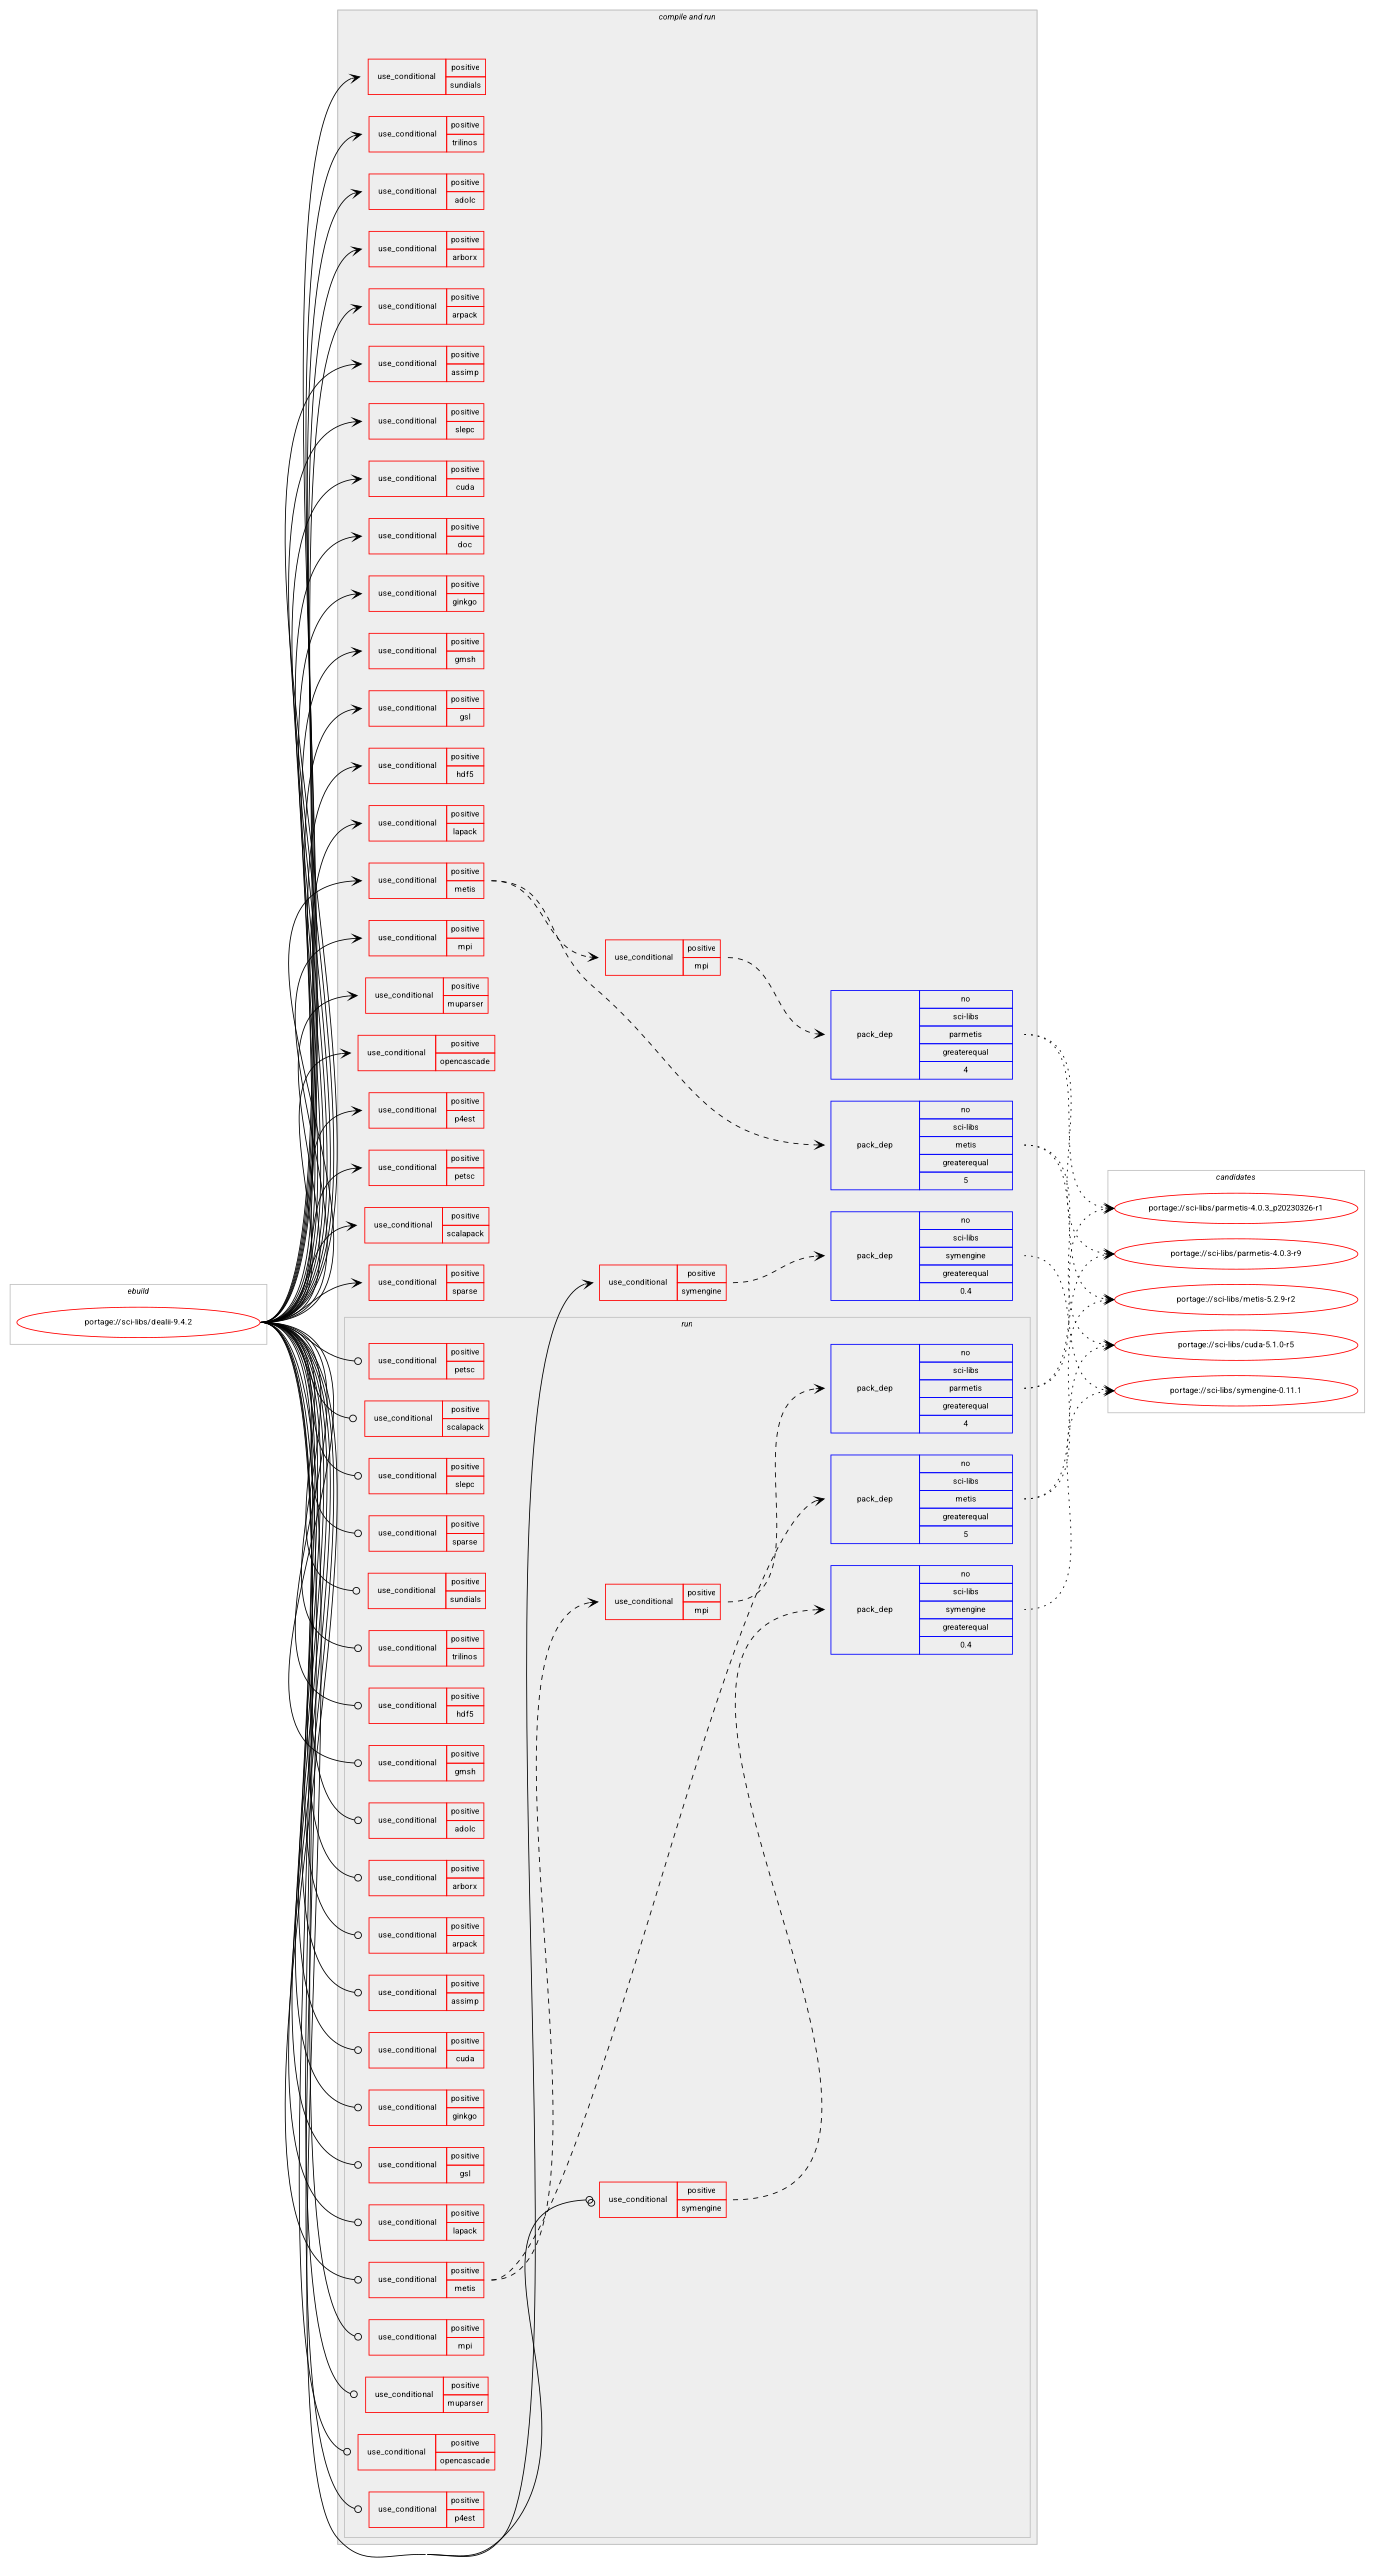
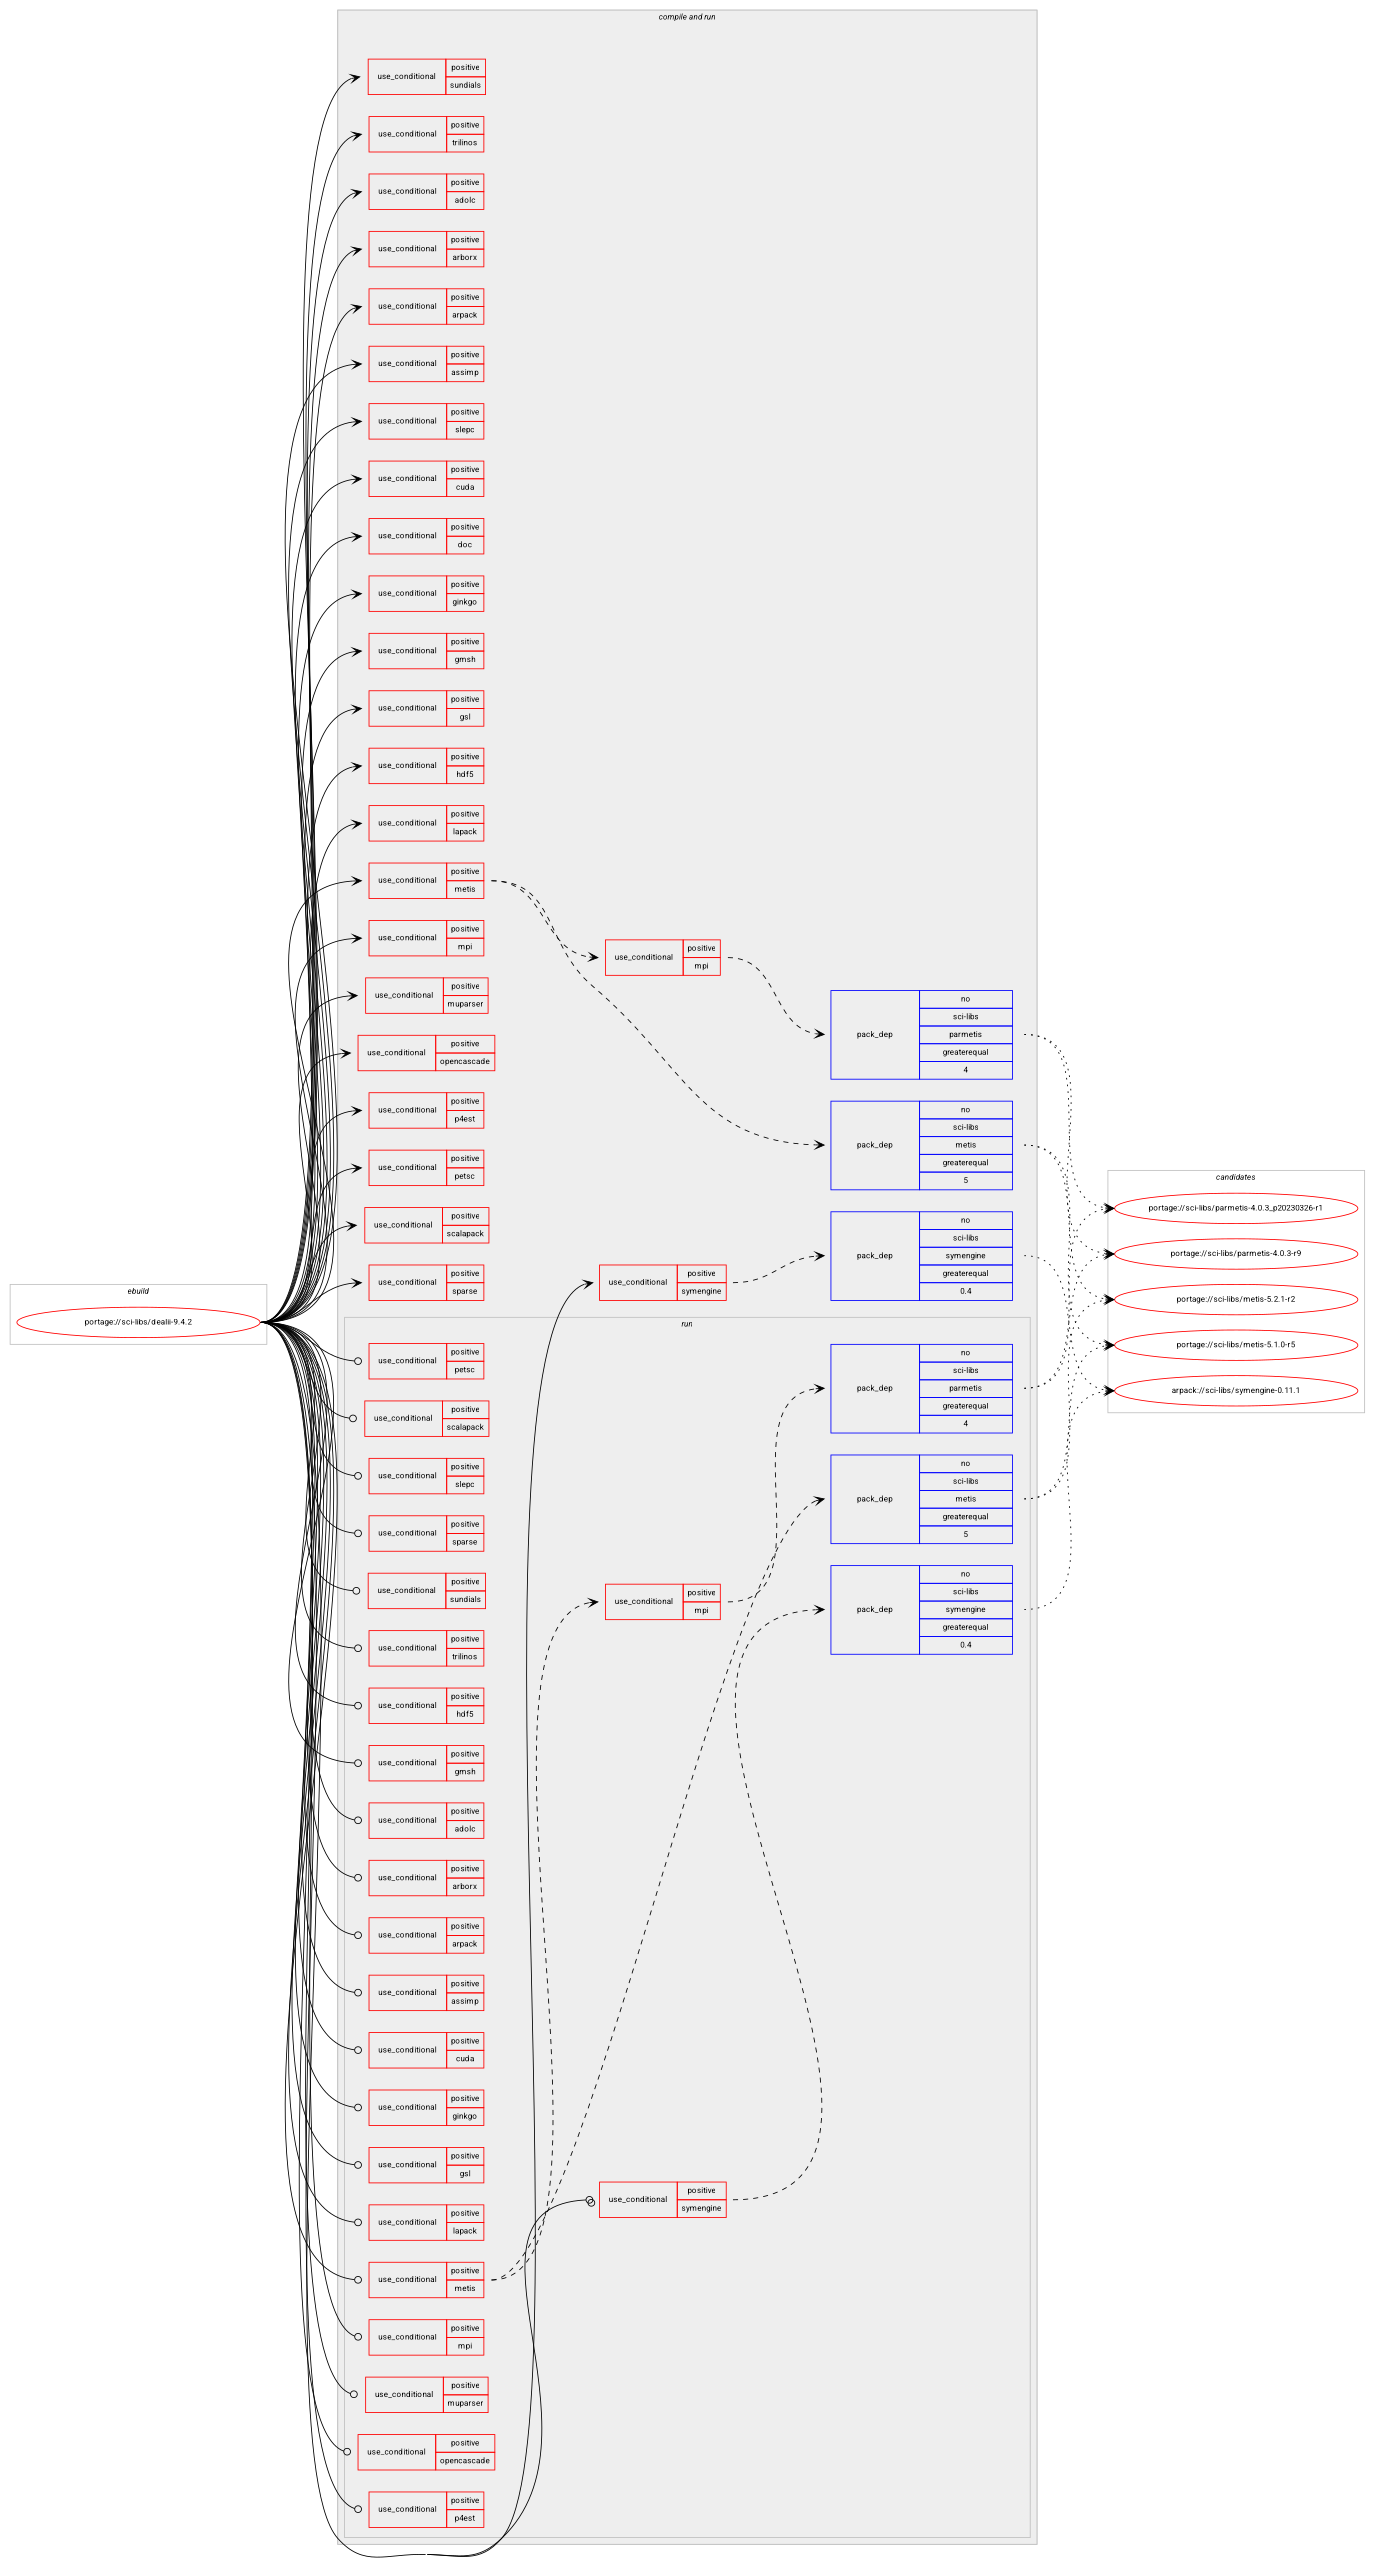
node "portage://sci-libs/metis-5.2.9-r2": label "portage://sci-libs/metis-5.2.9-r2" -> "portage://sci-libs/metis-5.2.1-r2"
node "portage://sci-libs/cuda-5.1.0-r5": label "portage://sci-libs/cuda-5.1.0-r5" -> "portage://sci-libs/metis-5.1.0-r5"
node "portage://sci-libs/symengine-0.11.1": label "portage://sci-libs/symengine-0.11.1" -> "arpack://sci-libs/symengine-0.11.1"
